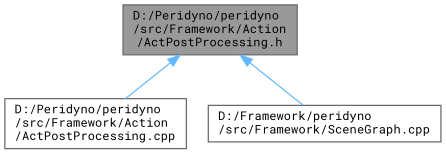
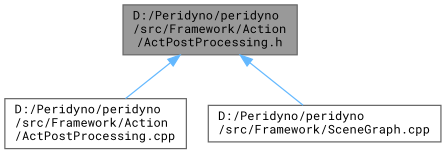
node "D:/Framework/peridyno /src/Framework/SceneGraph.cpp": label "D:/Framework/peridyno /src/Framework/SceneGraph.cpp" -> "D:/Peridyno/peridyno /src/Framework/SceneGraph.cpp"
